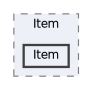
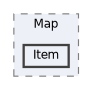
cluster "Item": label "Item" -> "Map"
